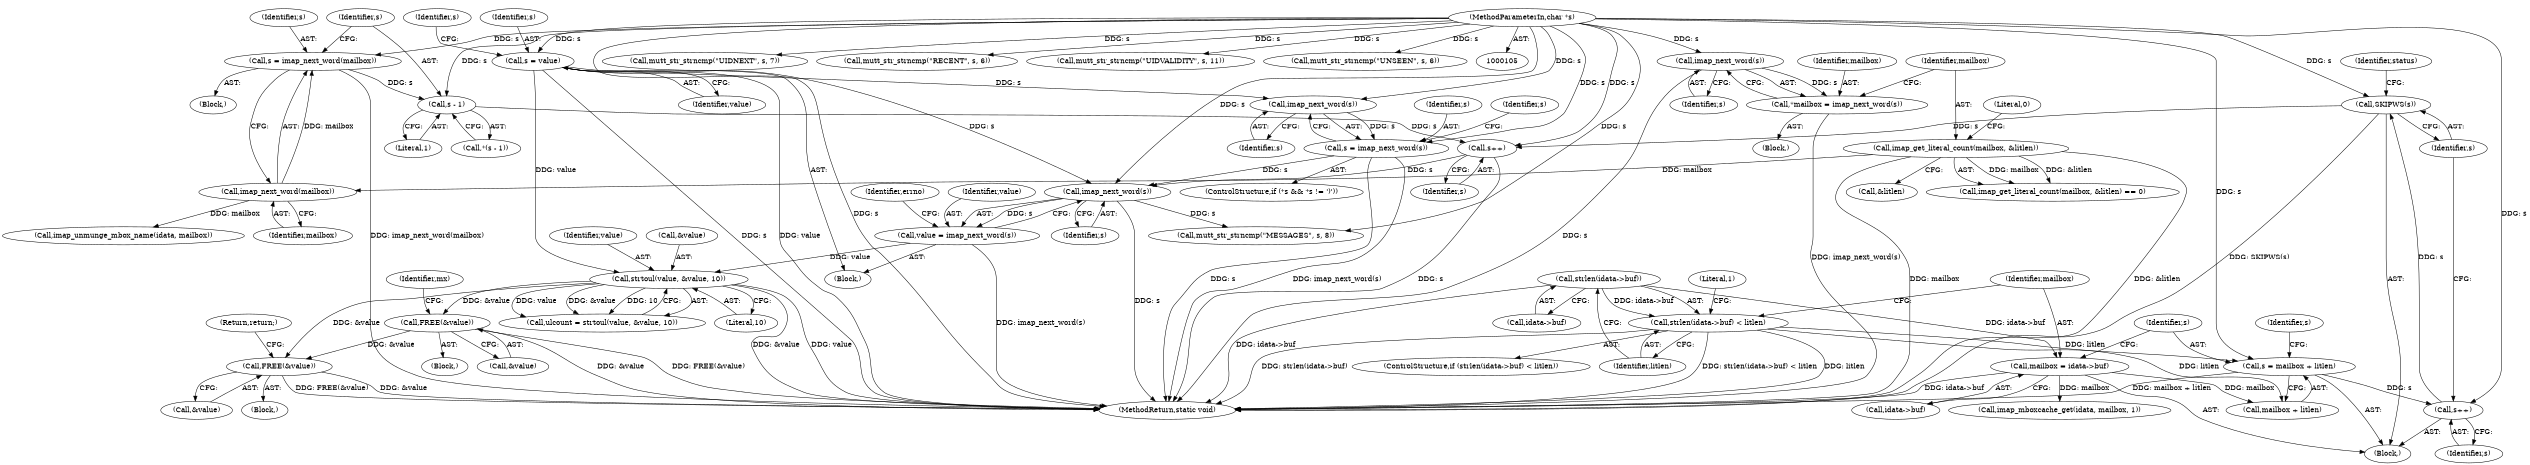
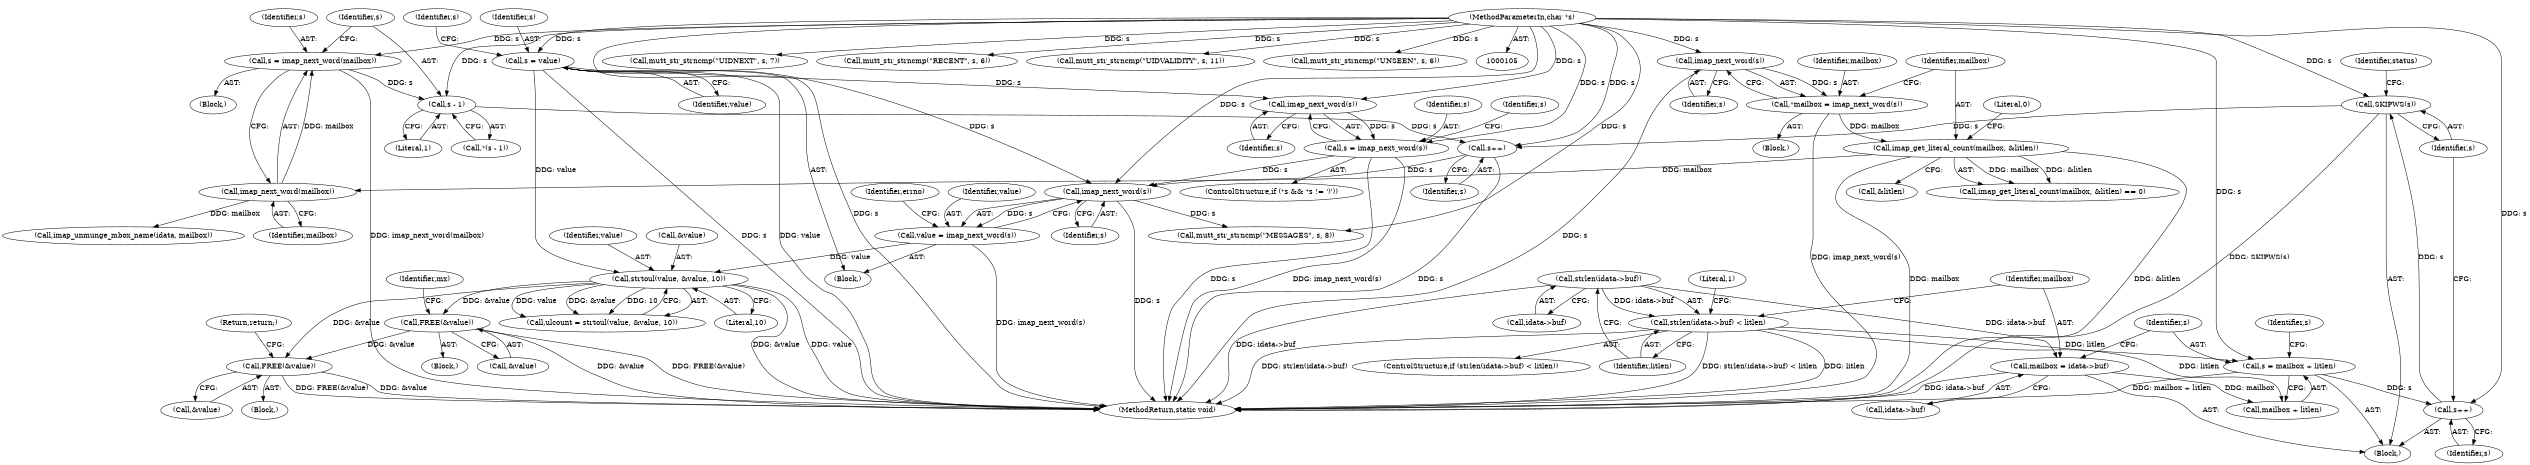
edge "(Call,*mailbox = imap_next_word(s))" -> "(Call,imap_get_literal_count(mailbox, &litlen))": added, label "DDG: mailbox"
node "(Call,imap_mboxcache_get(idata, mailbox, 1))": removed
